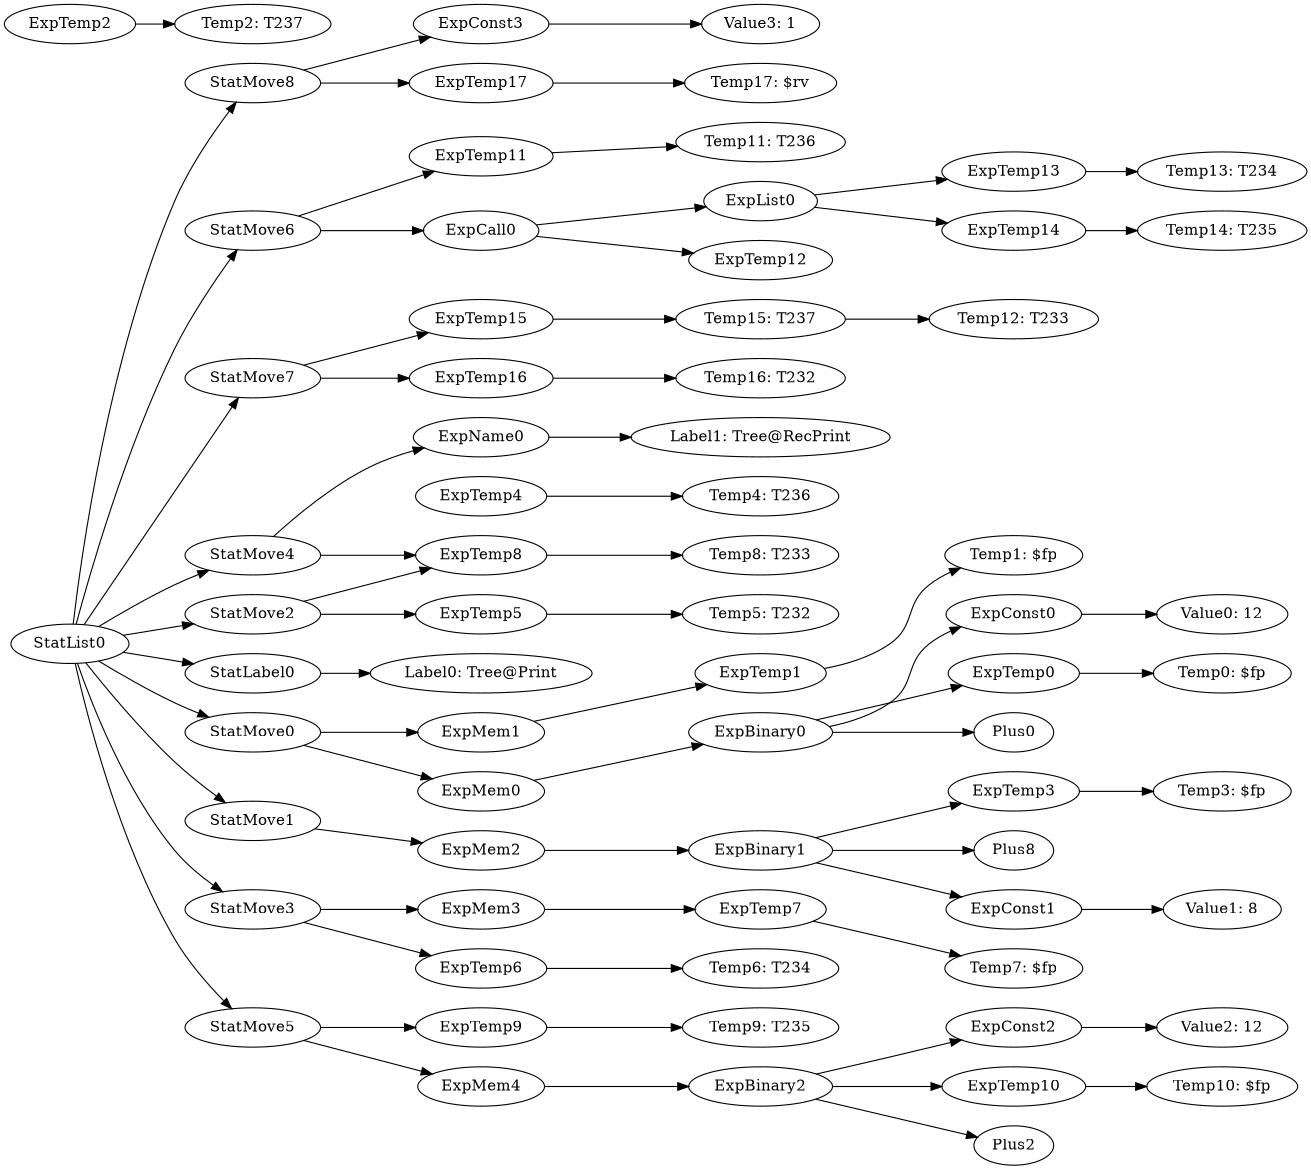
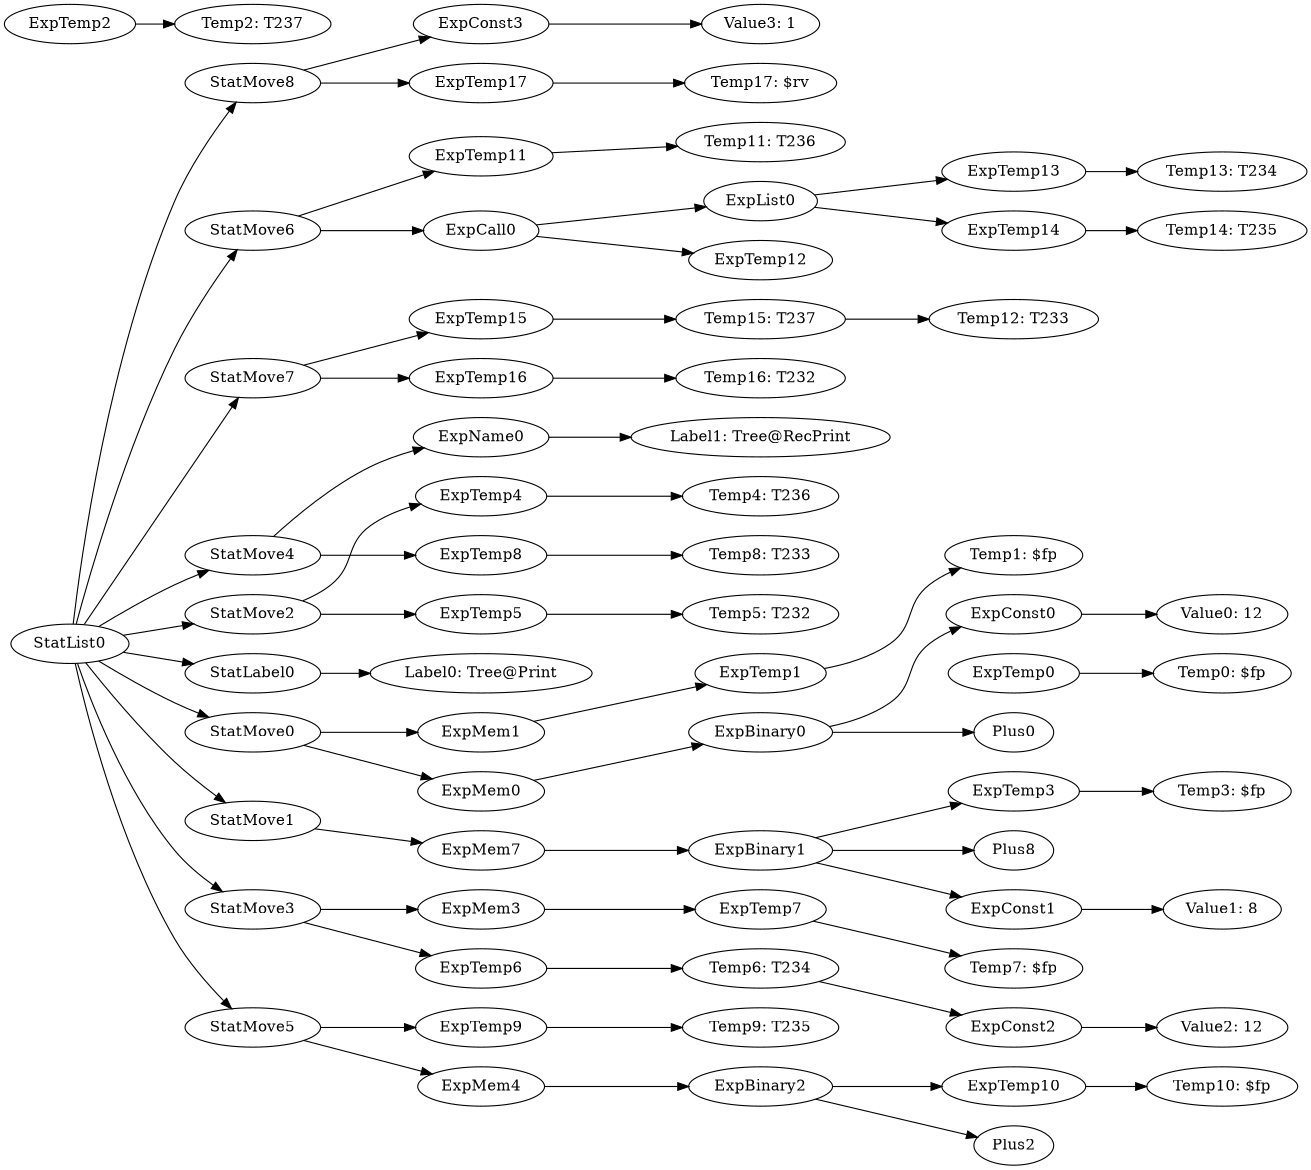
edge "StatMove2" -> "ExpTemp8": now "StatMove2" -> "ExpTemp4"
edge "ExpBinary0" -> "ExpTemp0": removed
node "ExpMem2": label "ExpMem2" -> "ExpMem7"
edge "ExpBinary2" -> "ExpConst2": now "Temp6: T234" -> "ExpConst2"
